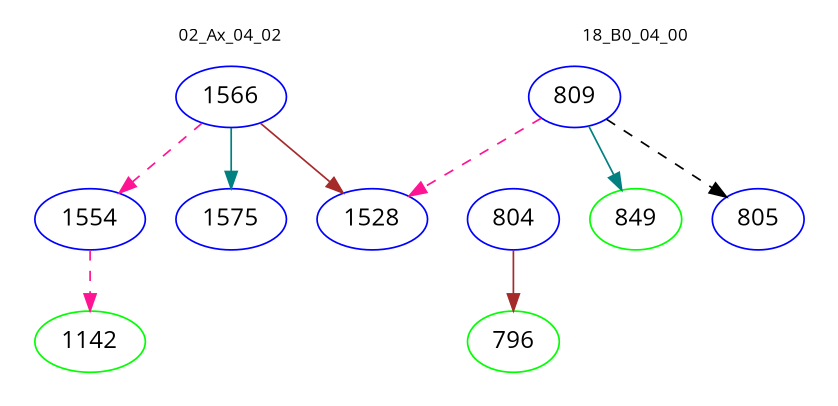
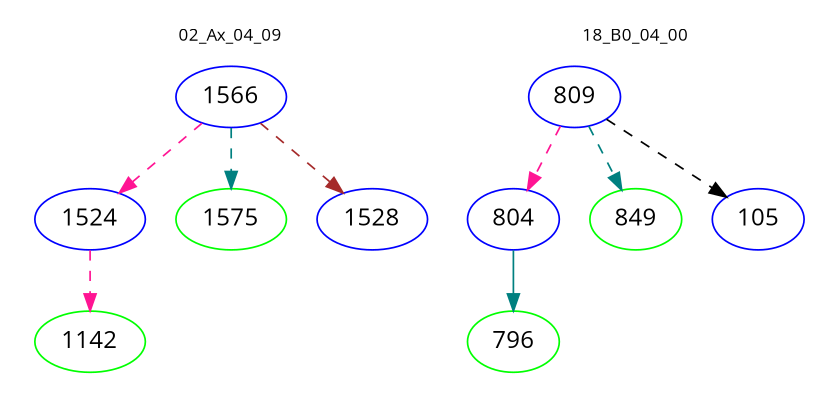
cluster "02_Ax_04_02": label "02_Ax_04_02" -> "02_Ax_04_09"
edge "1566" -> "1575": style solid -> dashed
edge "809" -> "849": style solid -> dashed
edge "1566" -> "1528": style solid -> dashed
edge "809" -> "1528": now "809" -> "804"
node "1554": label "1554" -> "1524"
node "1575": color blue -> green
node "805": label "805" -> "105"
edge "804" -> "796": color brown -> teal
